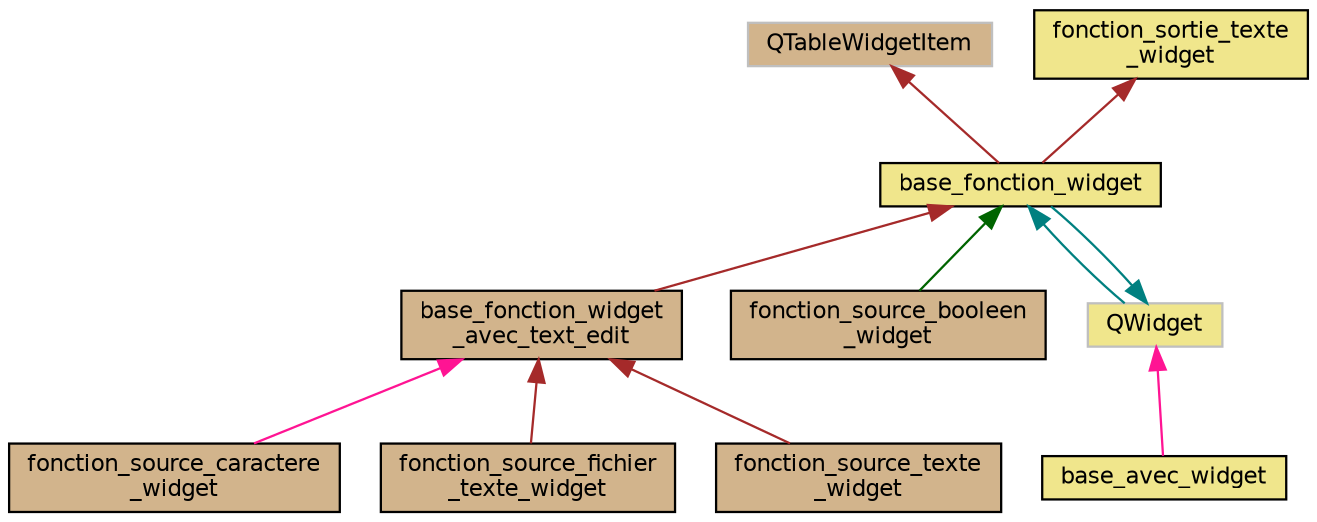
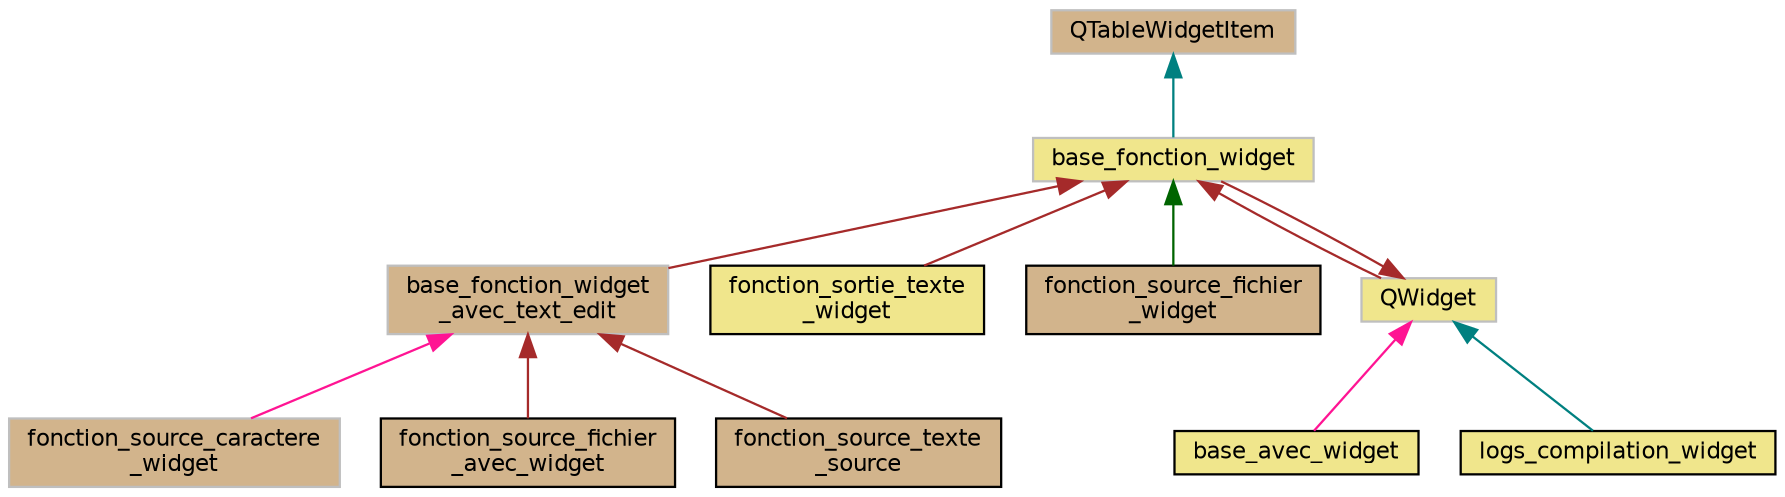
edge "base_fonction_widget" -> "QTableWidgetItem": color brown -> teal
edge "base_fonction_widget" -> "fonction_sortie_texte _widget": reversed
node "base_fonction_widget": color black -> grey75
edge "base_fonction_widget" -> "QWidget": color teal -> brown
edge "QWidget" -> "base_fonction_widget": color teal -> brown
node "base_fonction_widget _avec_text_edit": color black -> grey75
node "fonction_source_booleen _widget": label "fonction_source_booleen _widget" -> "fonction_source_fichier _widget"
node "logs_compilation_widget": added
node "fonction_source_caractere _widget": color black -> grey75
node "fonction_source_fichier _texte_widget": label "fonction_source_fichier _texte_widget" -> "fonction_source_fichier _avec_widget"
node "fonction_source_texte _widget": label "fonction_source_texte _widget" -> "fonction_source_texte _source"
